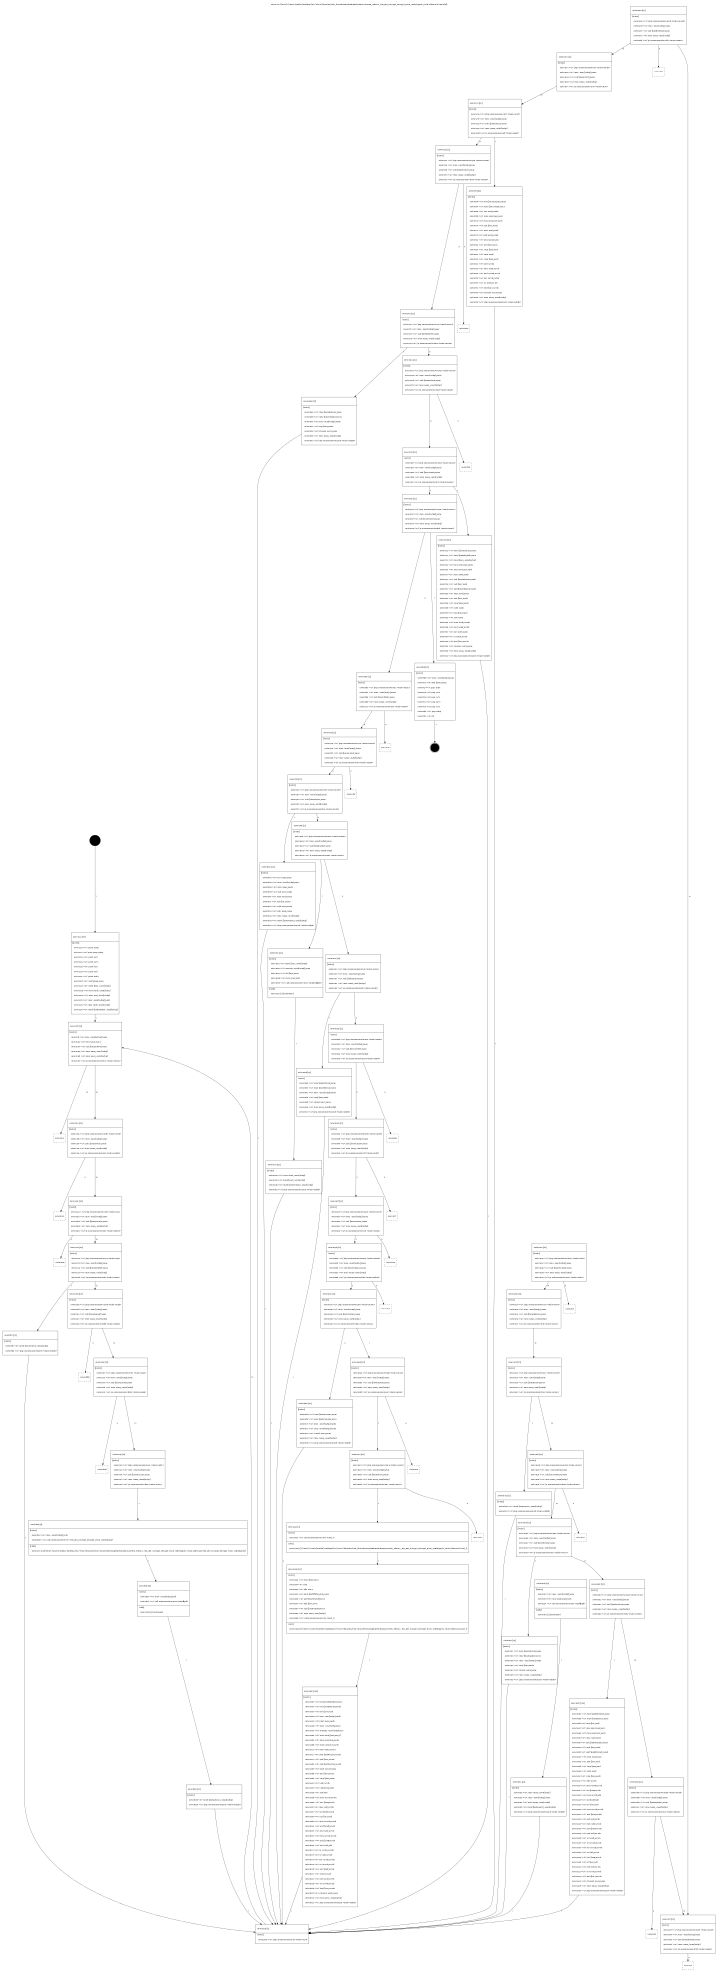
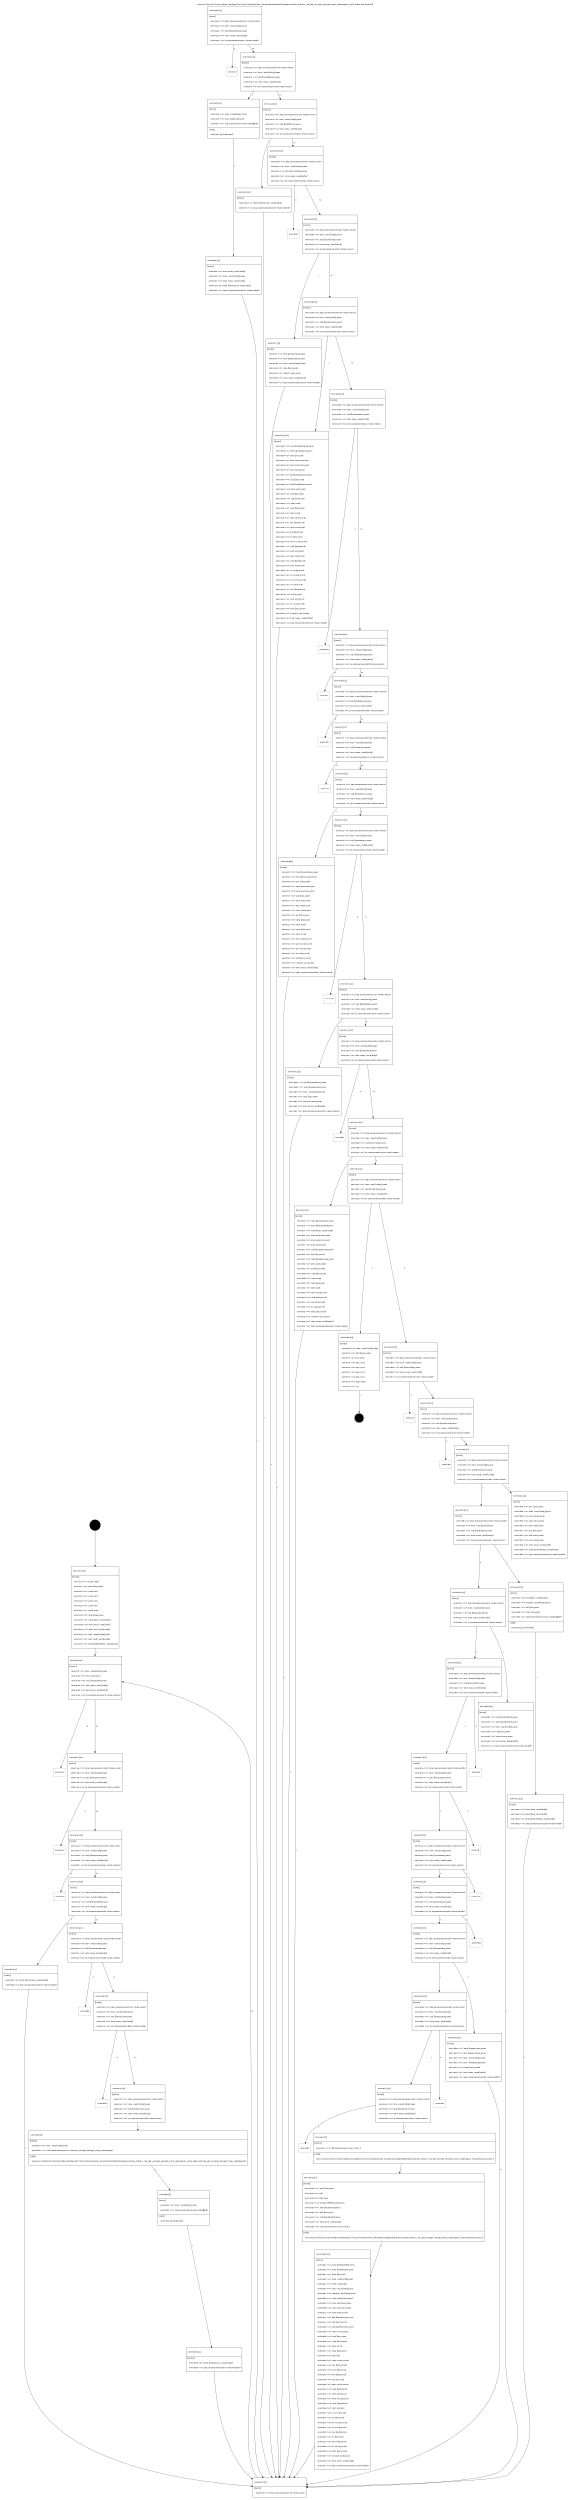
edge "0x401639 [25]" -> "0x401919 [13]": added, label "1"
node "0x401c64": added
edge "0x4016e8 [25]" -> "0x4016cf [25]": reversed
edge "0x401b46 [33]" -> "0x4020cb [5]": removed, label "1"
